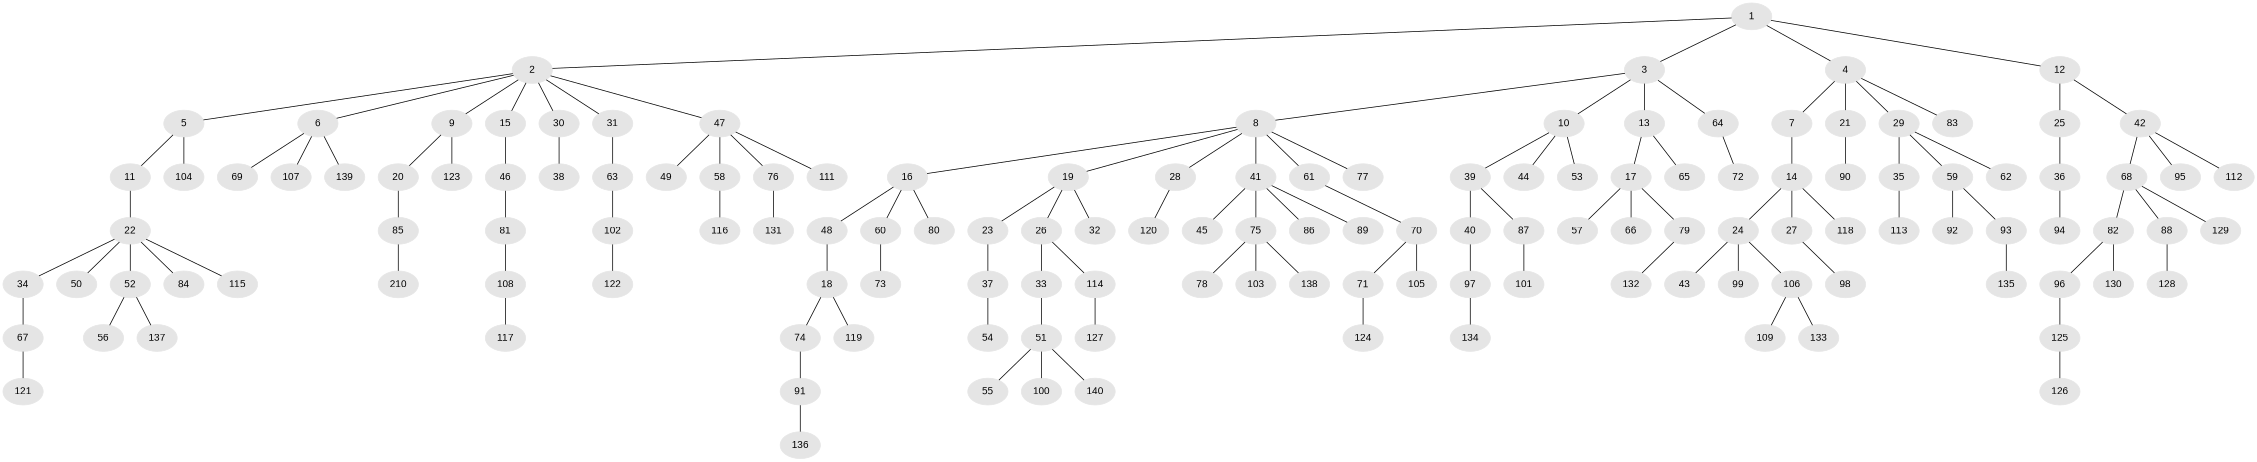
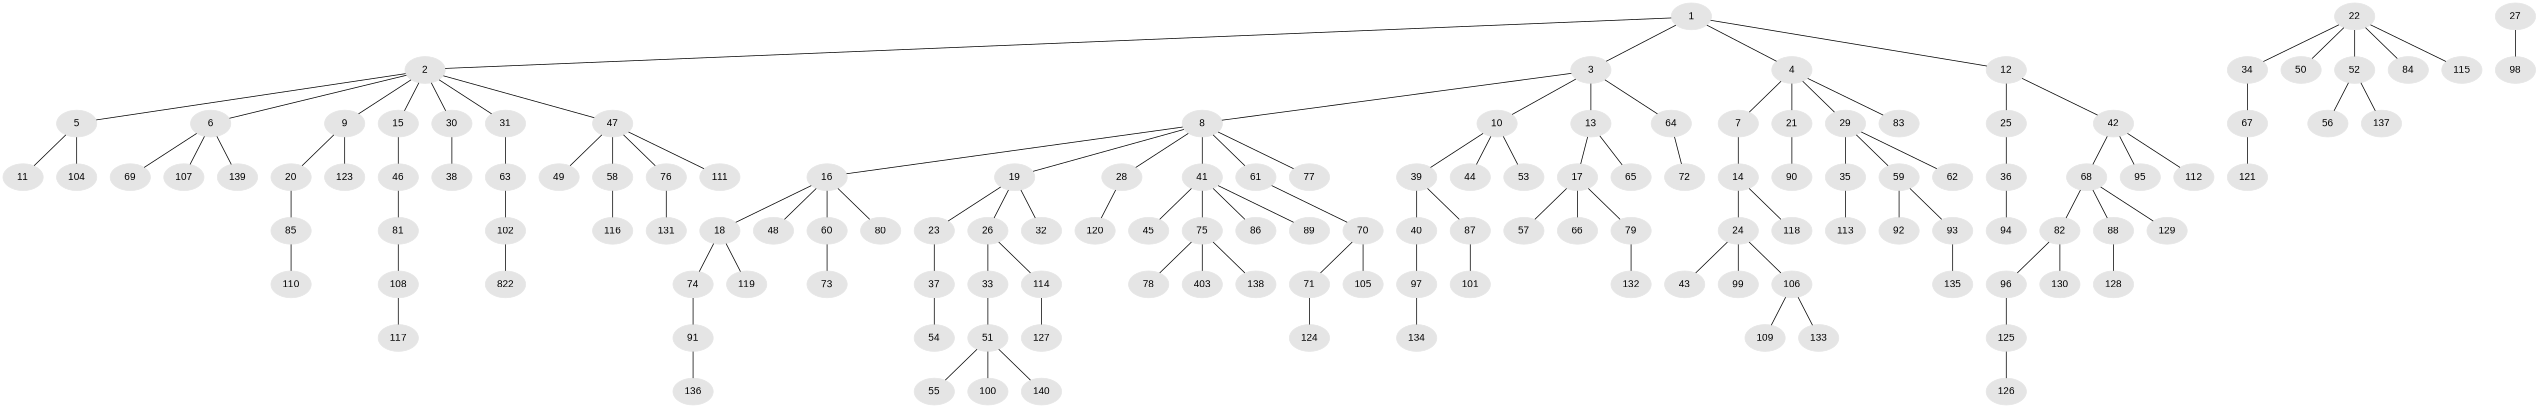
edge "11" -- "22": removed
edge "14" -- "27": removed
edge "48" -- "18": now "16" -- "18"
node "210": label "210" -> "110"
node "122": label "122" -> "822"
node "103": label "103" -> "403"
